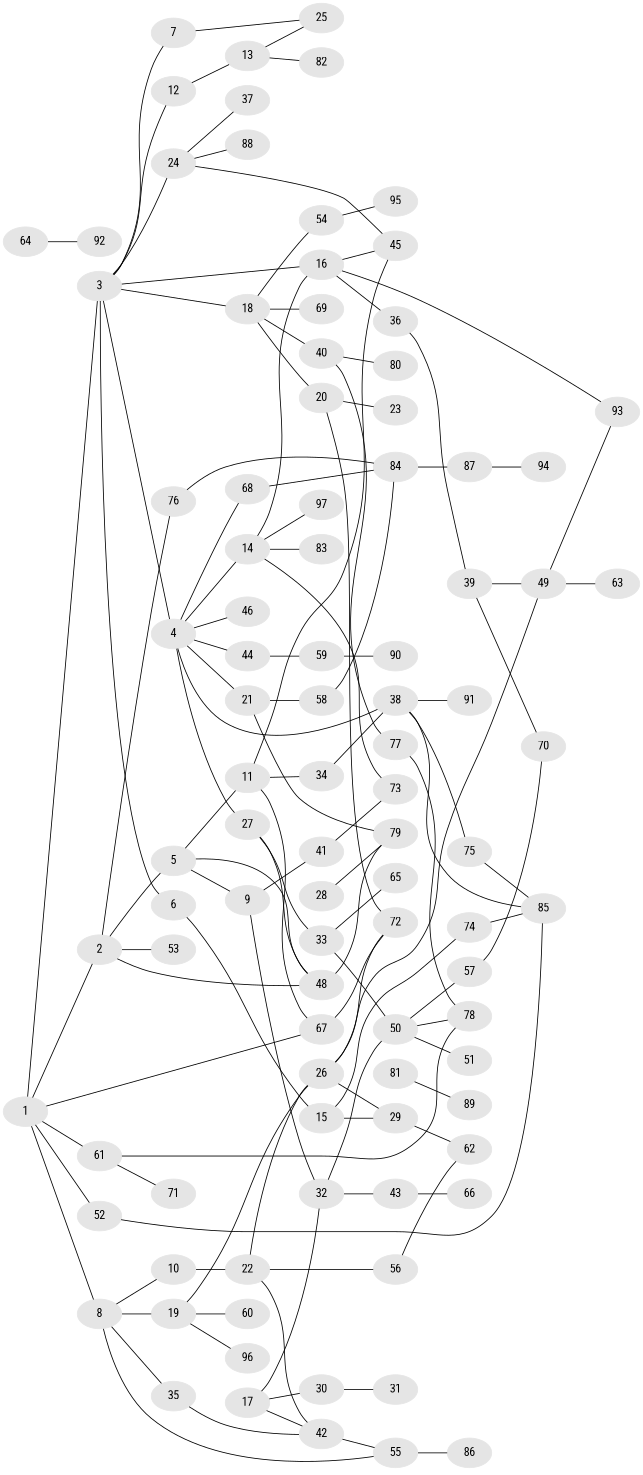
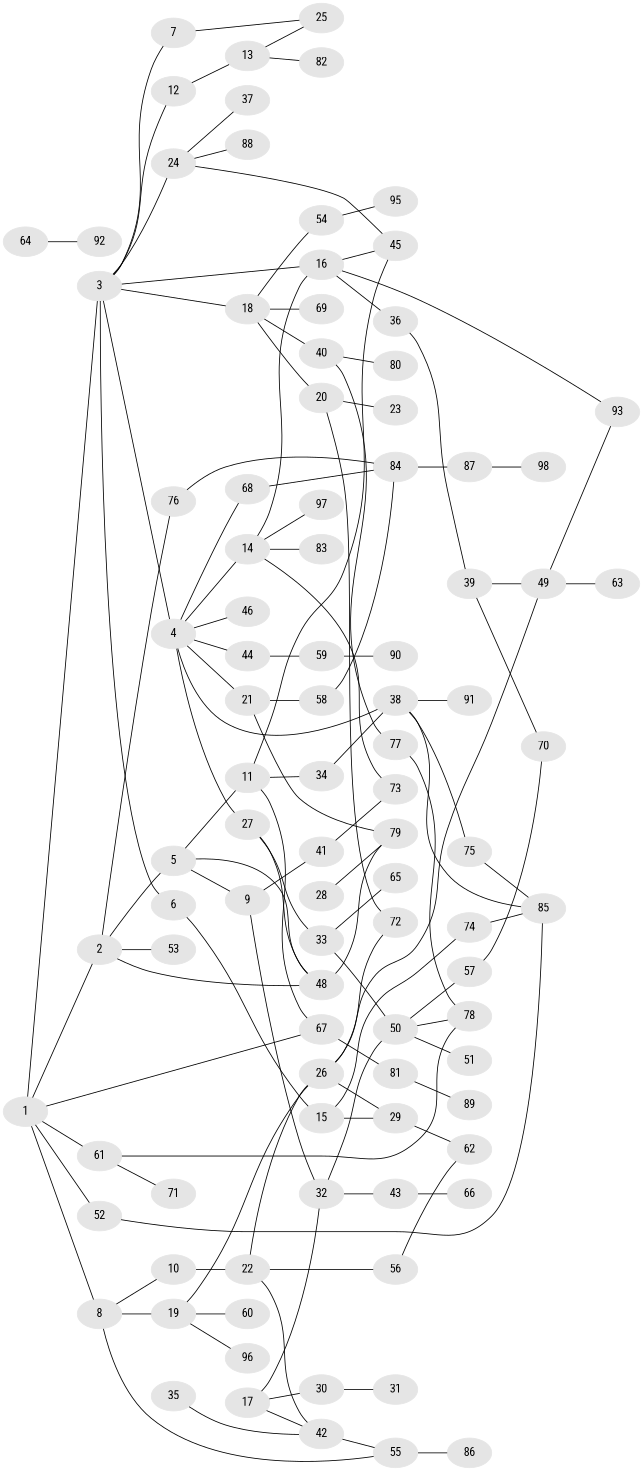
node "94": label "94" -> "98"
edge "72" -- "67": now "81" -- "67"
edge "8" -- "35": removed
